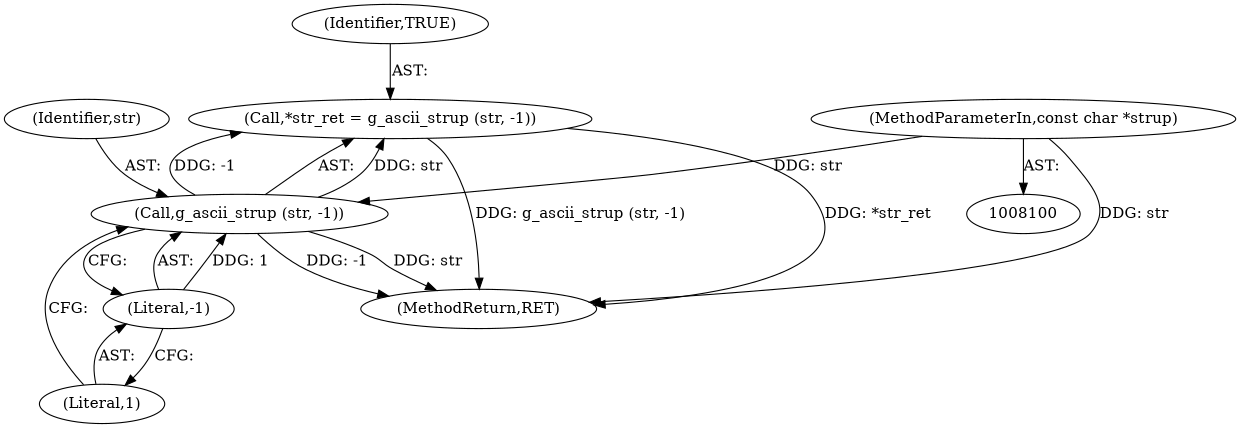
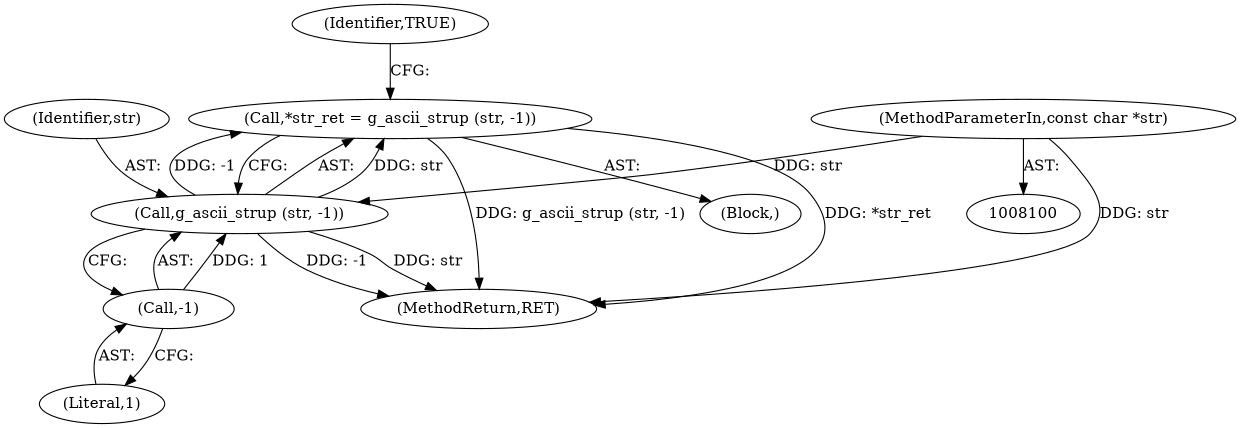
edge "(Identifier,TRUE)" -> "(Call,*str_ret = g_ascii_strup (str, -1))": label "AST: " -> "CFG: "
node "(MethodParameterIn,const char *strup)": label "(MethodParameterIn,const char *strup)" -> "(MethodParameterIn,const char *str)"
node "(Block,)": added
edge "(Literal,1)" -> "(Call,g_ascii_strup (str, -1))": now "(Call,*str_ret = g_ascii_strup (str, -1))" -> "(Call,g_ascii_strup (str, -1))"
node "(Literal,-1)": label "(Literal,-1)" -> "(Call,-1)"
